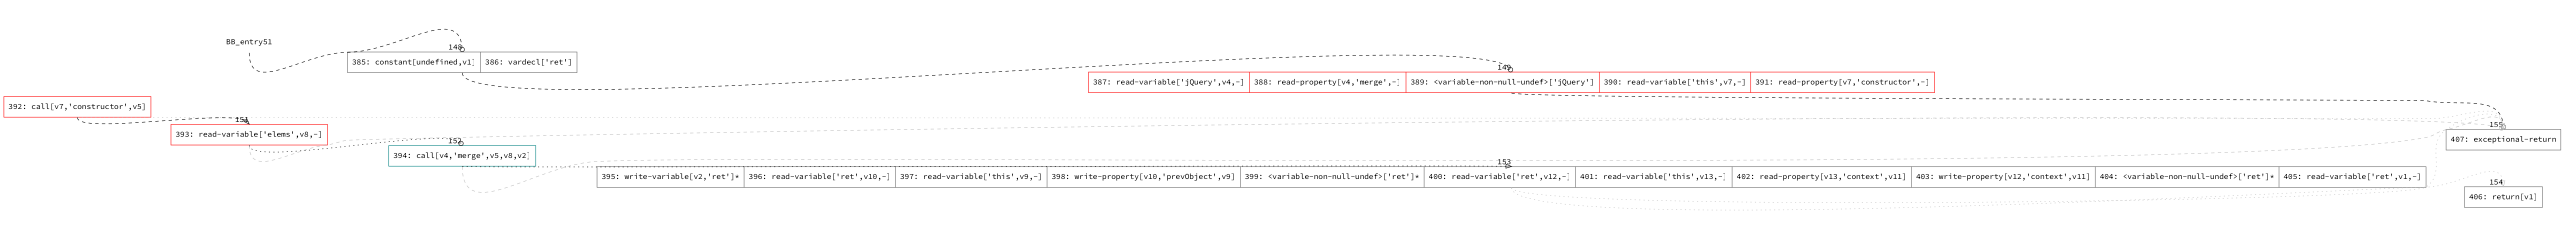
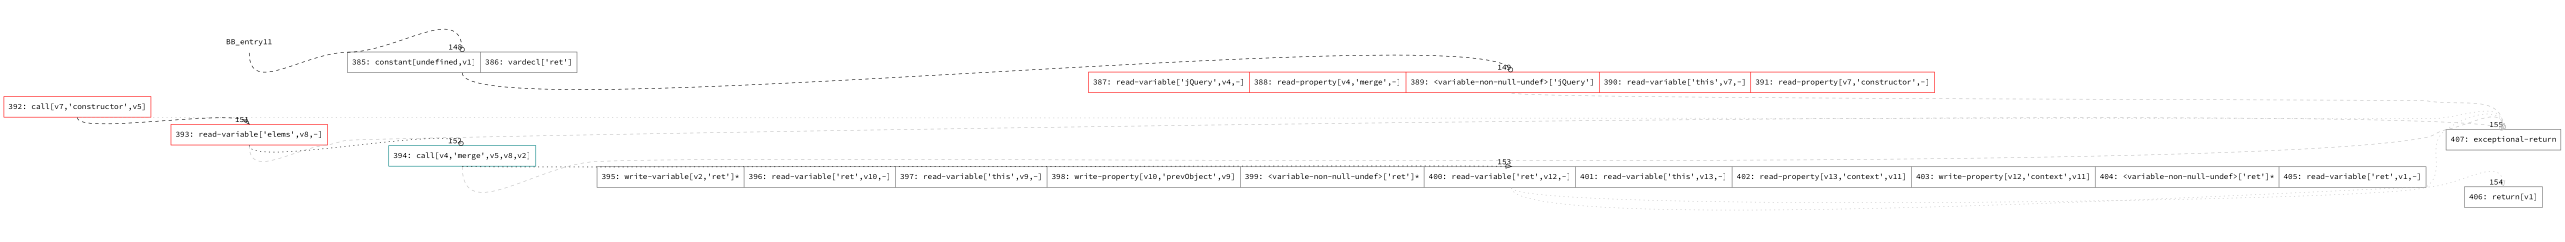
node "BB_entry51": label "BB_entry51" -> "BB_entry11"
edge "387: read-variable['jQuery',v4,-]" -> "407: exceptional-return": color black -> gray
